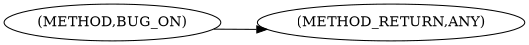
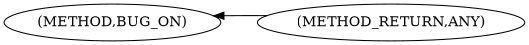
edge "(METHOD,BUG_ON)" -> "(METHOD_RETURN,ANY)": reversed
